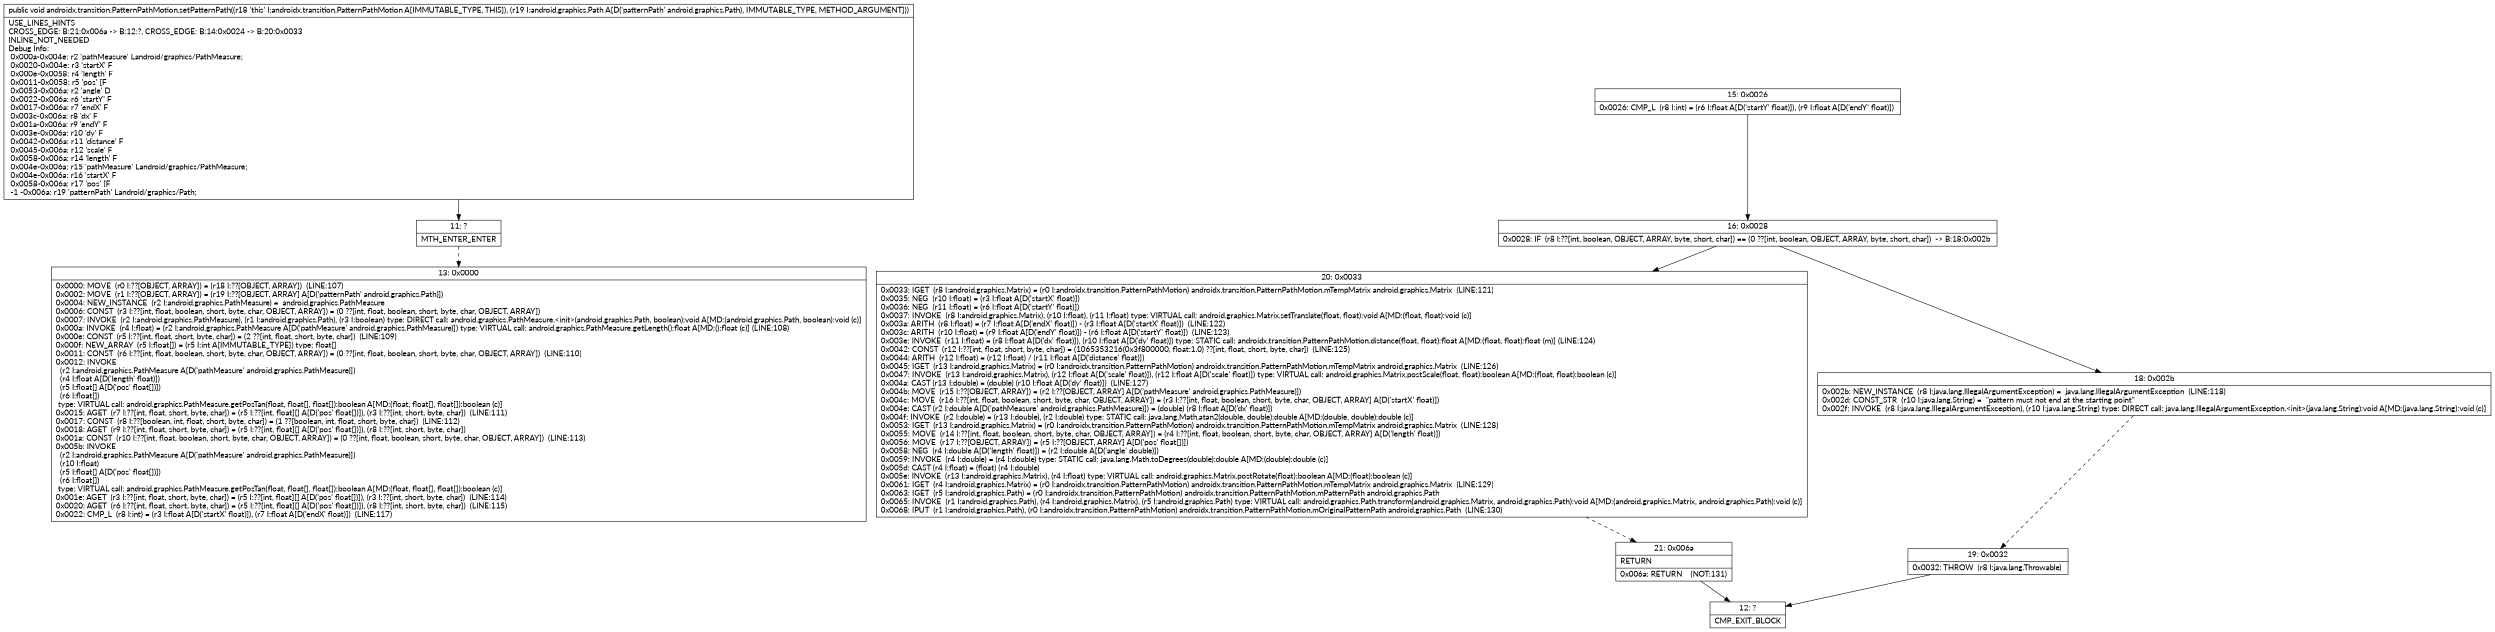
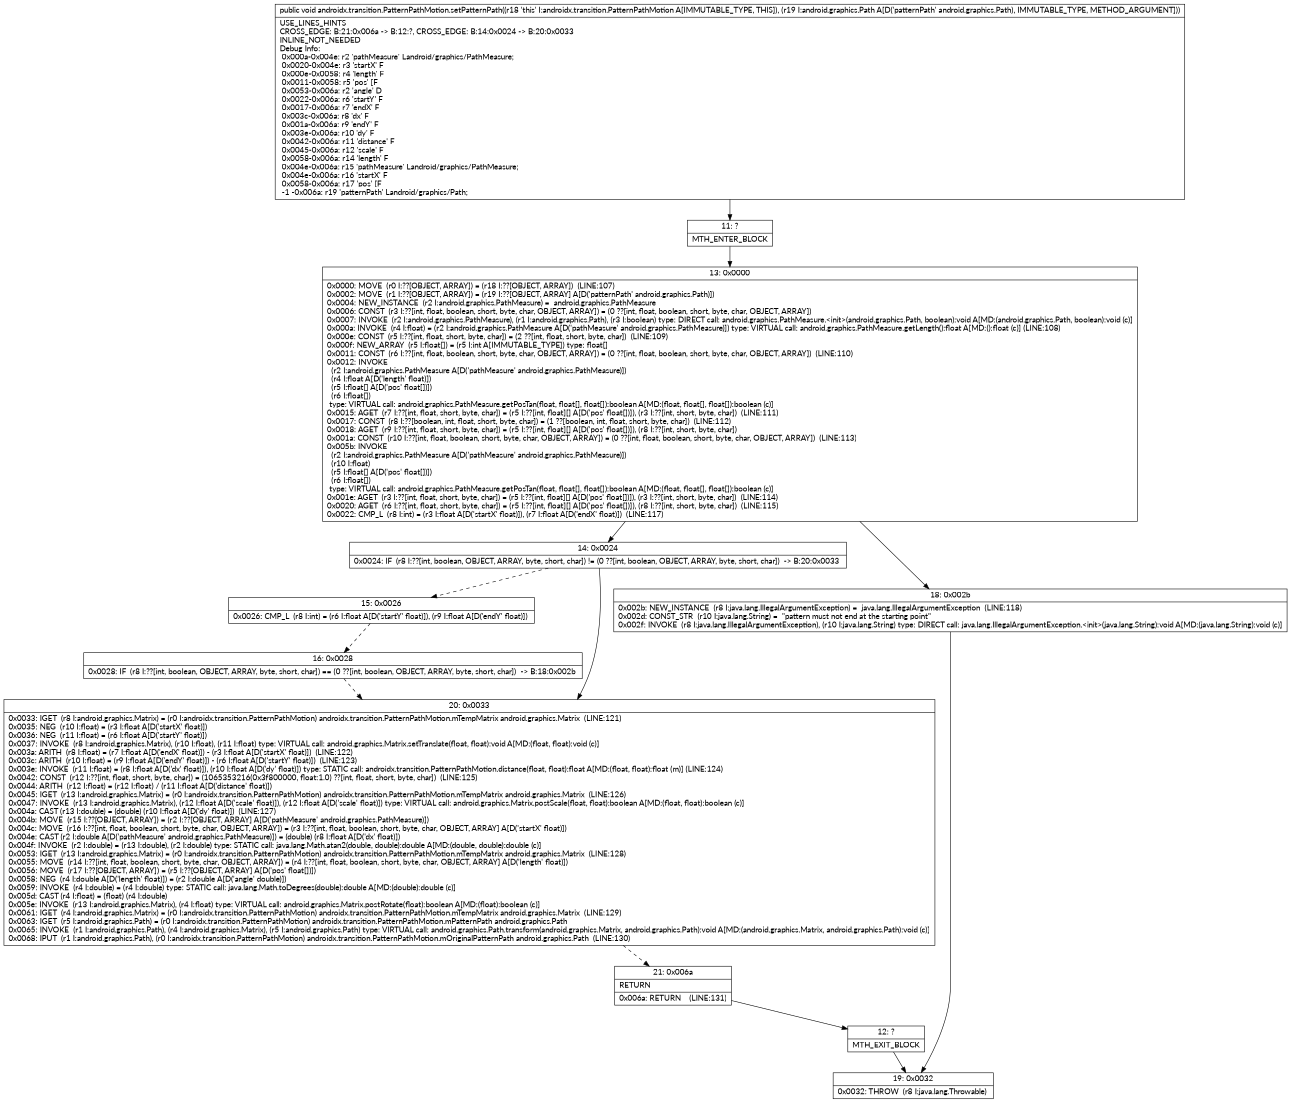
edge "15: 0x0026" -> "16: 0x0028": style solid -> dashed
node "11: ?": text "MTH_ENTER_ENTER" -> "MTH_ENTER_BLOCK"
edge "11: ?" -> "13: 0x0000": style dashed -> solid
edge "16: 0x0028" -> "20: 0x0033": style solid -> dashed
edge "16: 0x0028" -> "18: 0x002b": now "13: 0x0000" -> "18: 0x002b"
edge "18: 0x002b" -> "19: 0x0032": style dashed -> solid
node "14: 0x0024": added
node "21: 0x006a": text "0x006a: RETURN    (NOT:131)" -> "0x006a: RETURN    (LINE:131)"
edge "19: 0x0032" -> "12: ?": reversed
node "12: ?": text "CMP_EXIT_BLOCK" -> "MTH_EXIT_BLOCK"
